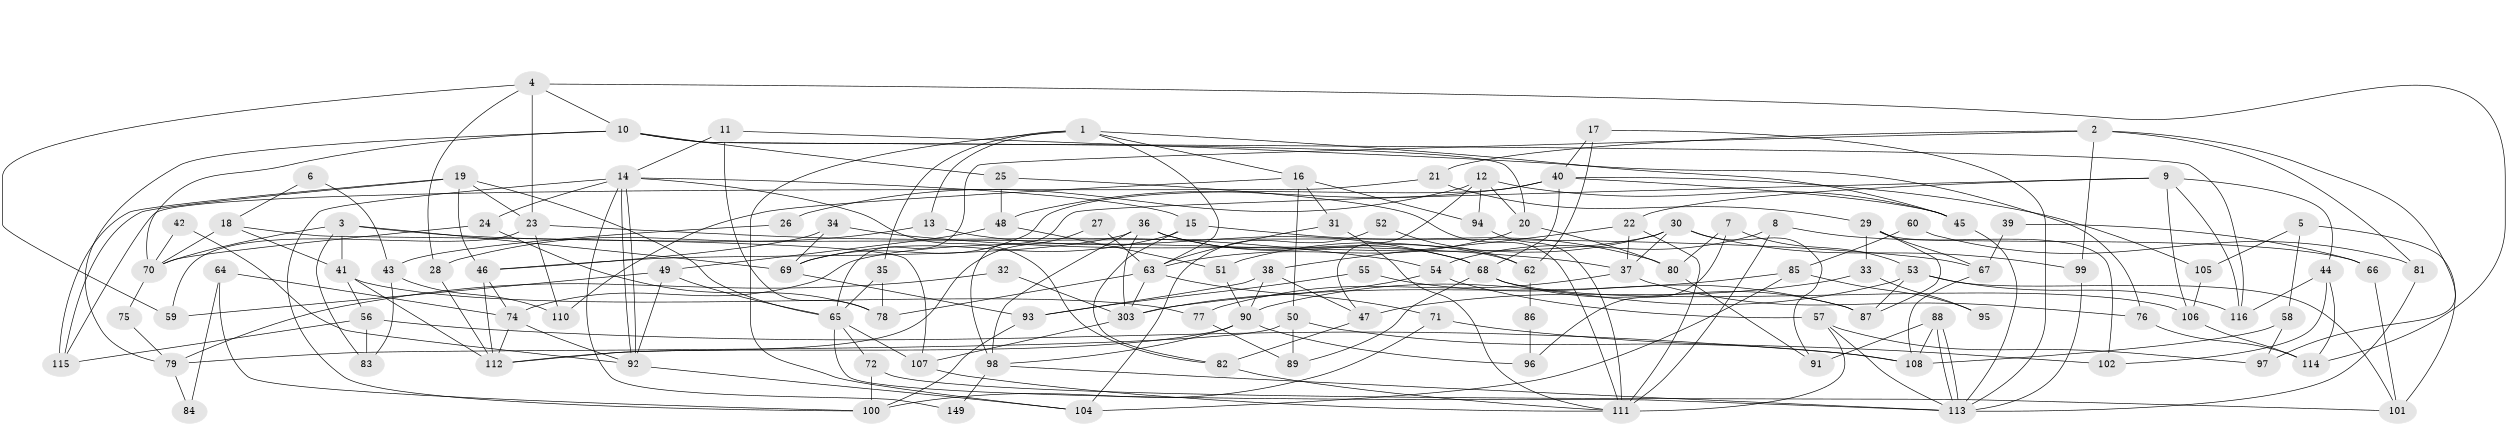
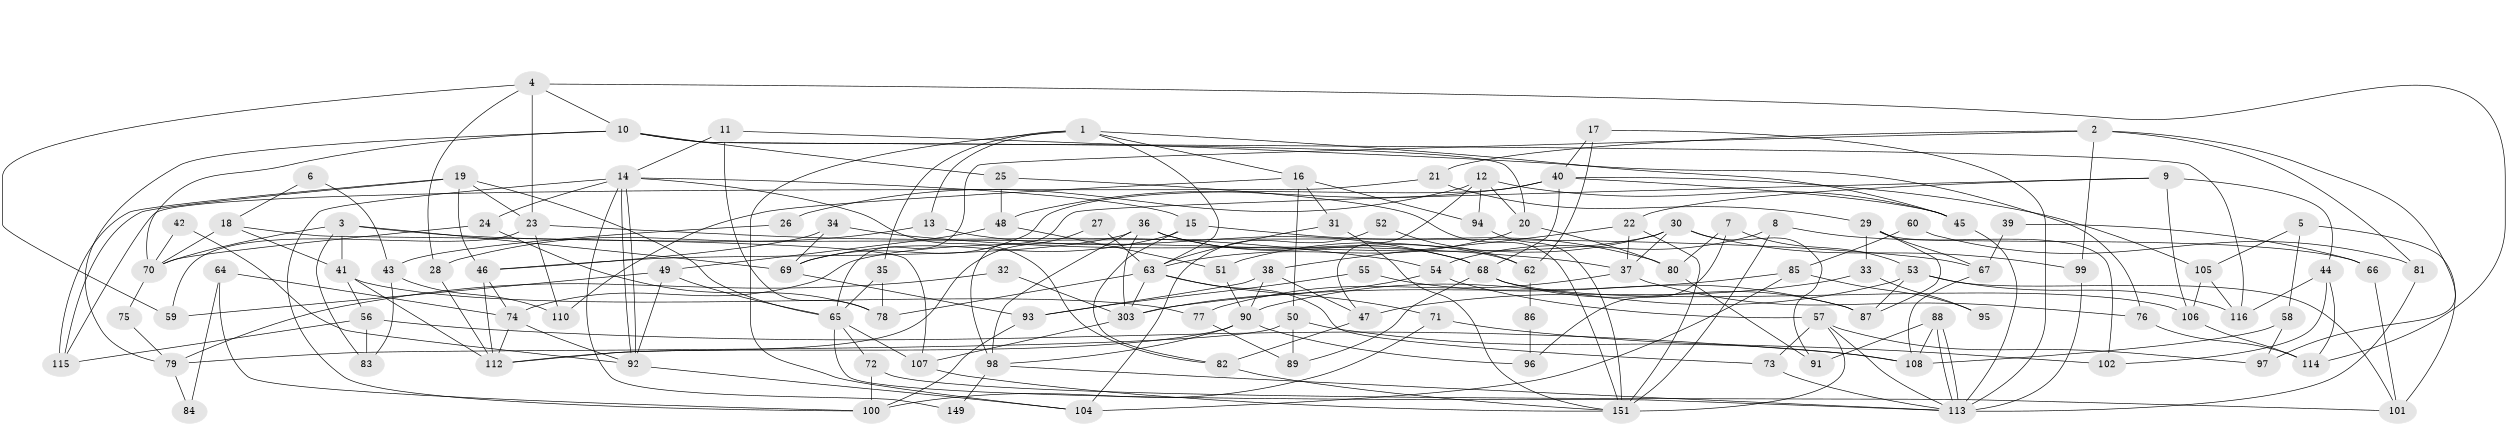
edge "9" -- "116": now "105" -- "116"
node "73": added
node "111": label "111" -> "151"
